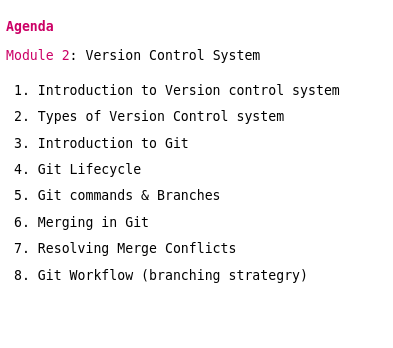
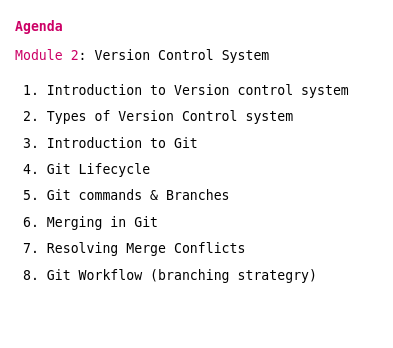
node "AgendaModule 2: Version Control System 1. Introduction to Version control system 2. Types of Version Control system 3. Introduction to Git 4. Git Lifecycle 5. Git commands & Branches 6. Merging in Git 7. Resolving Merge Conflicts 8. Git Workflow (branching strategry)": moved (187, 174) -> (196, 174)
